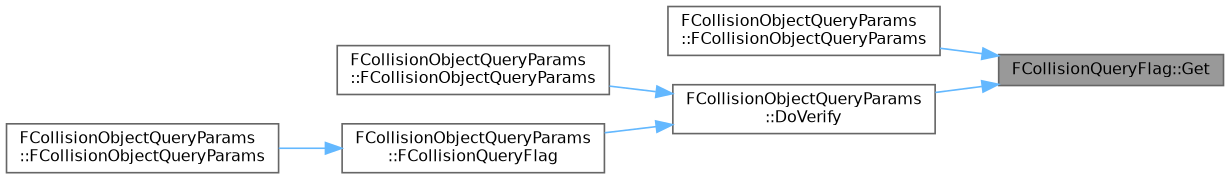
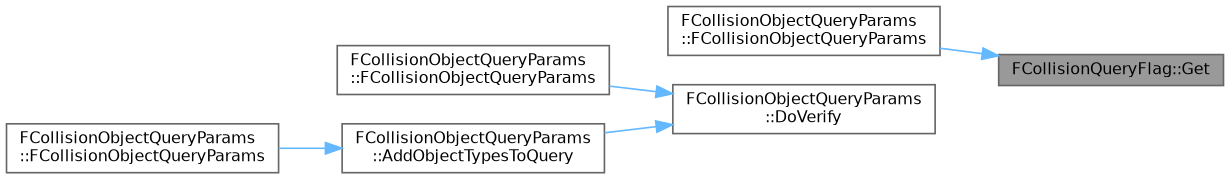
edge "FCollisionObjectQueryParams ::DoVerify" -> "FCollisionQueryFlag::Get": removed
node "FCollisionObjectQueryParams ::FCollisionQueryFlag": label "FCollisionObjectQueryParams ::FCollisionQueryFlag" -> "FCollisionObjectQueryParams ::AddObjectTypesToQuery"
